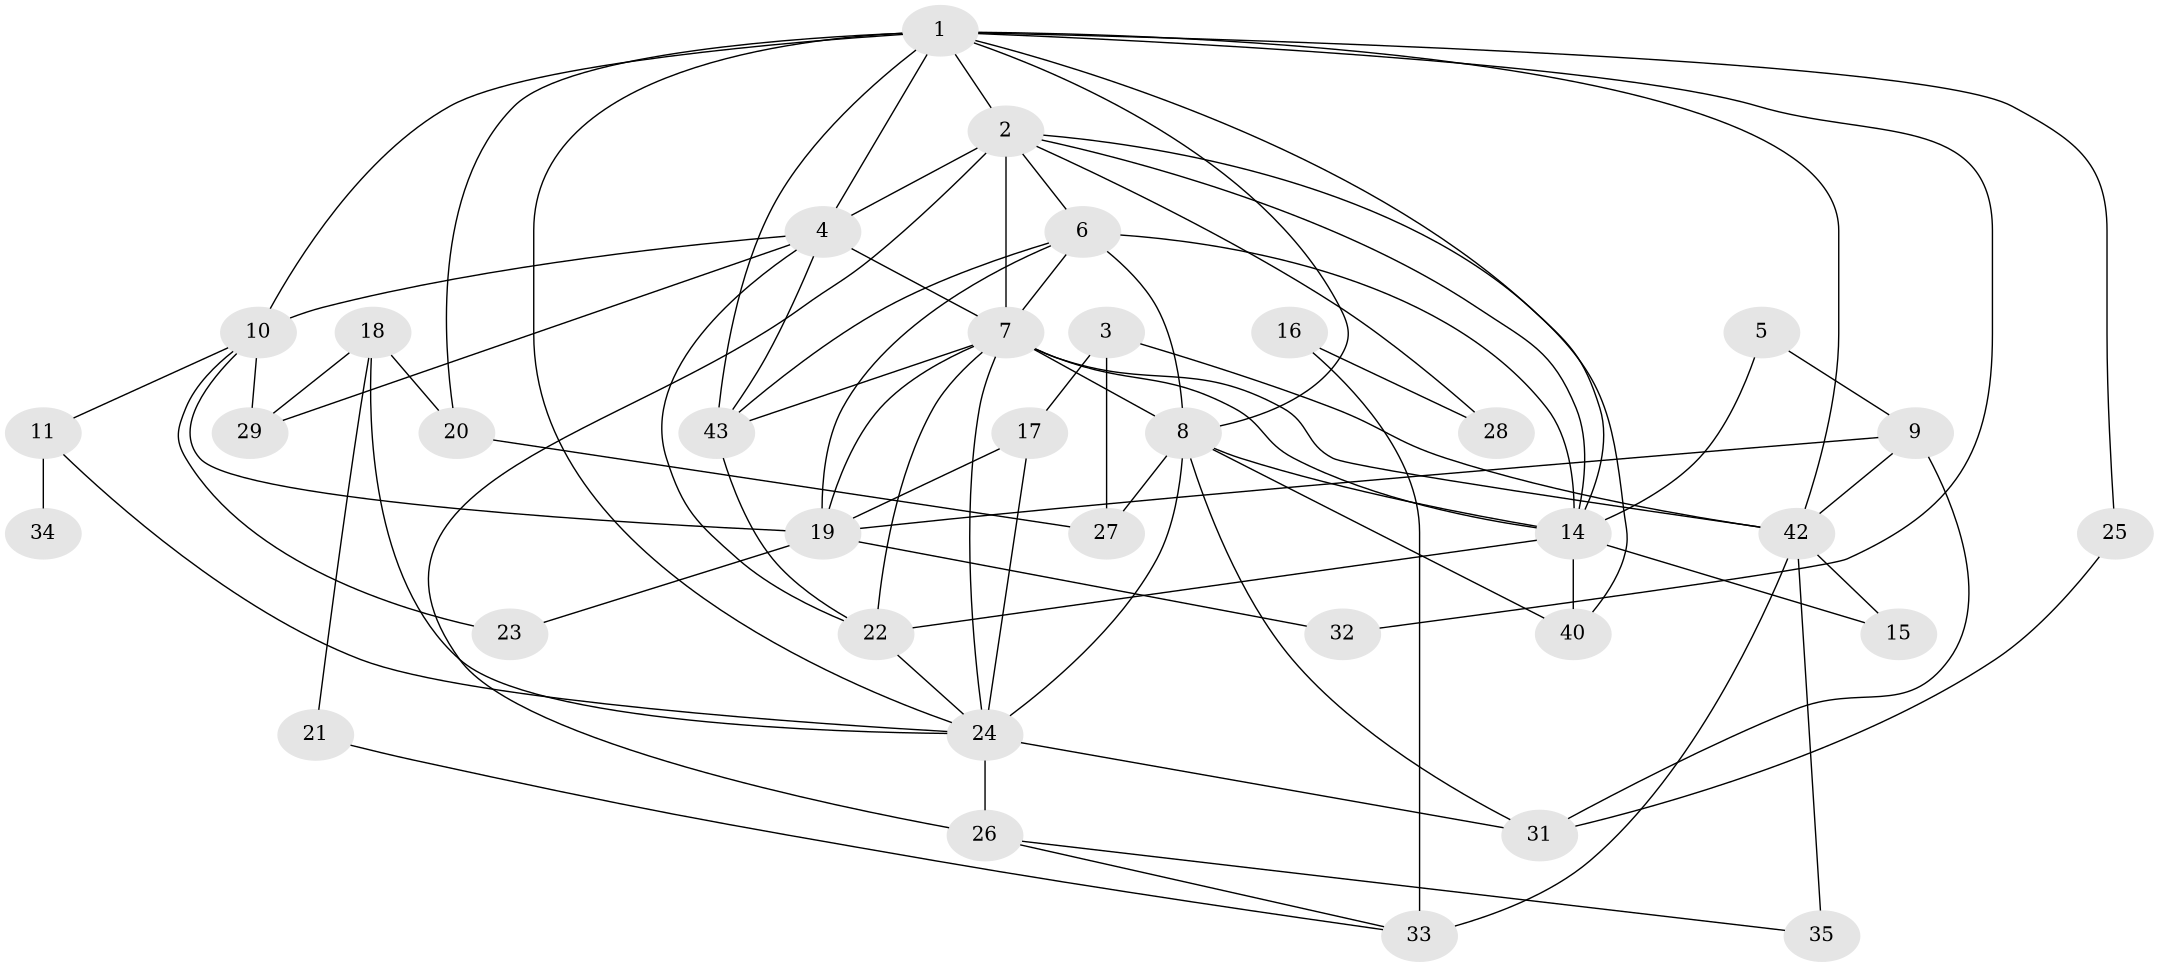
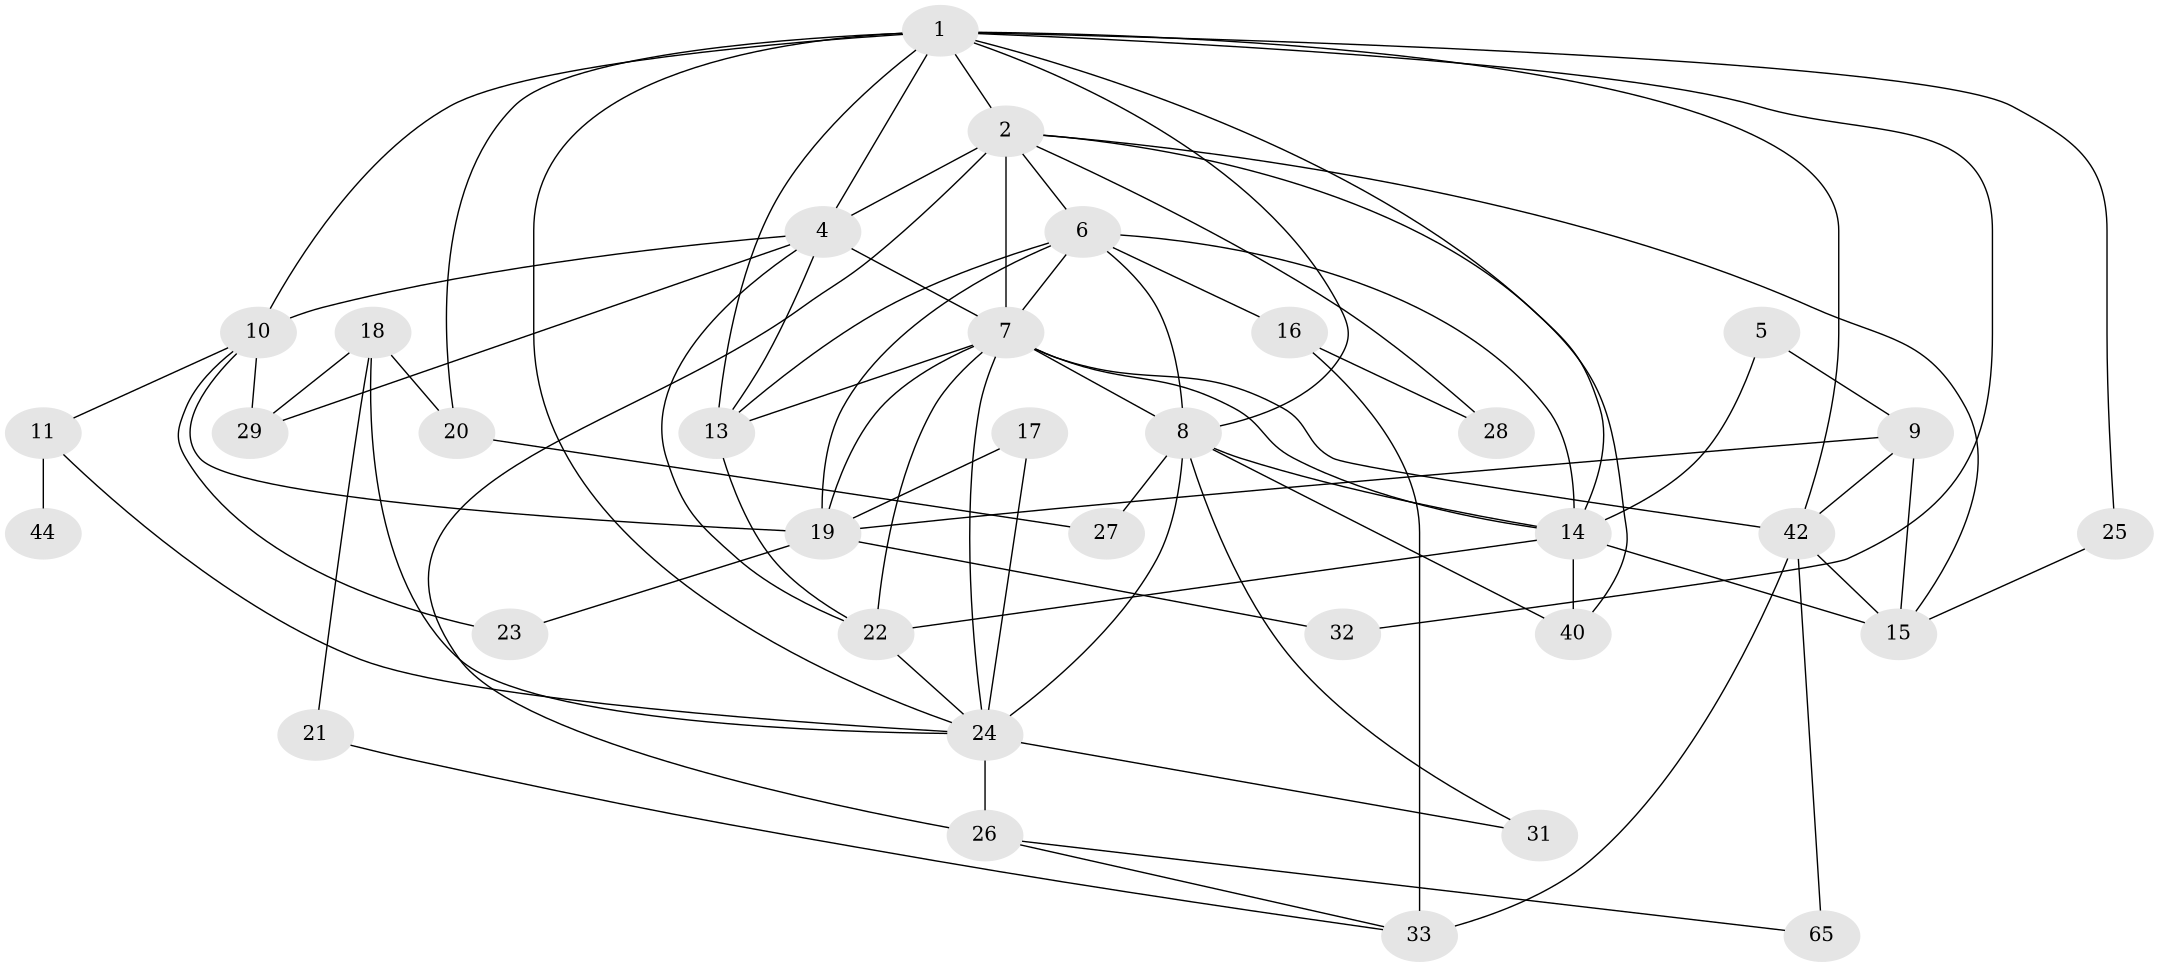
edge "2" -- "14": now "2" -- "15"
edge "6" -- "16": added
node "3": removed
node "43": label "43" -> "13"
node "34": label "34" -> "44"
edge "9" -- "31": now "9" -- "15"
edge "25" -- "31": now "25" -- "15"
node "35": label "35" -> "65"
